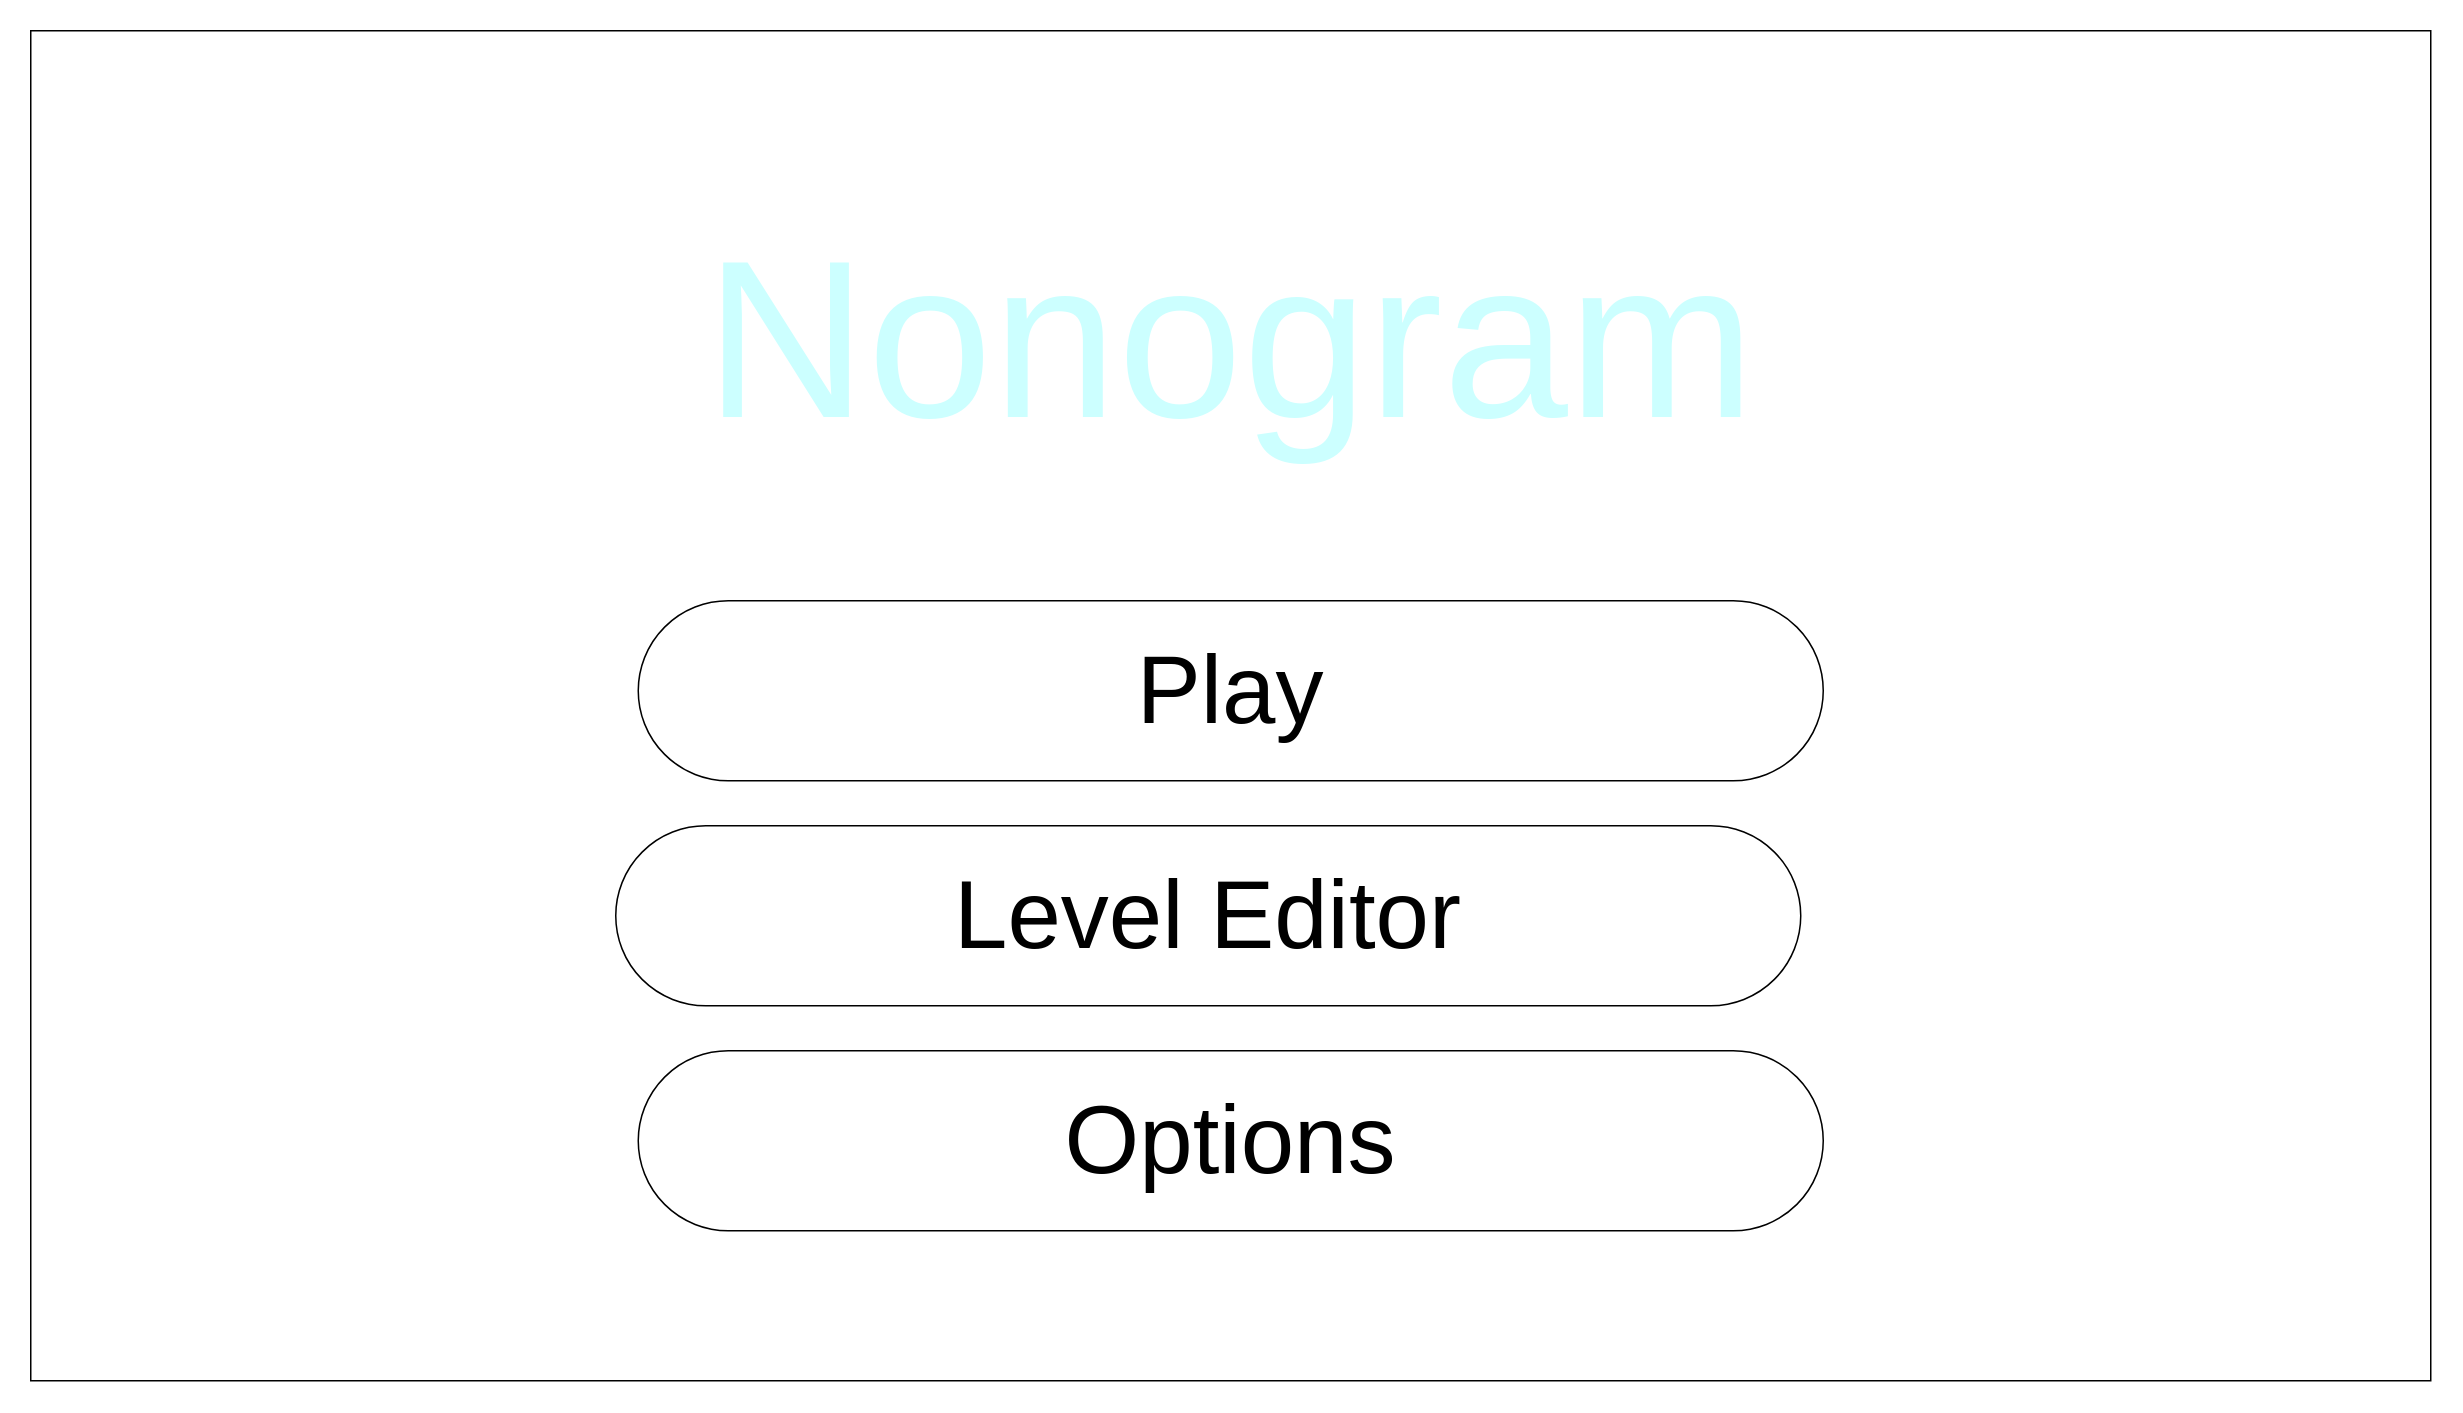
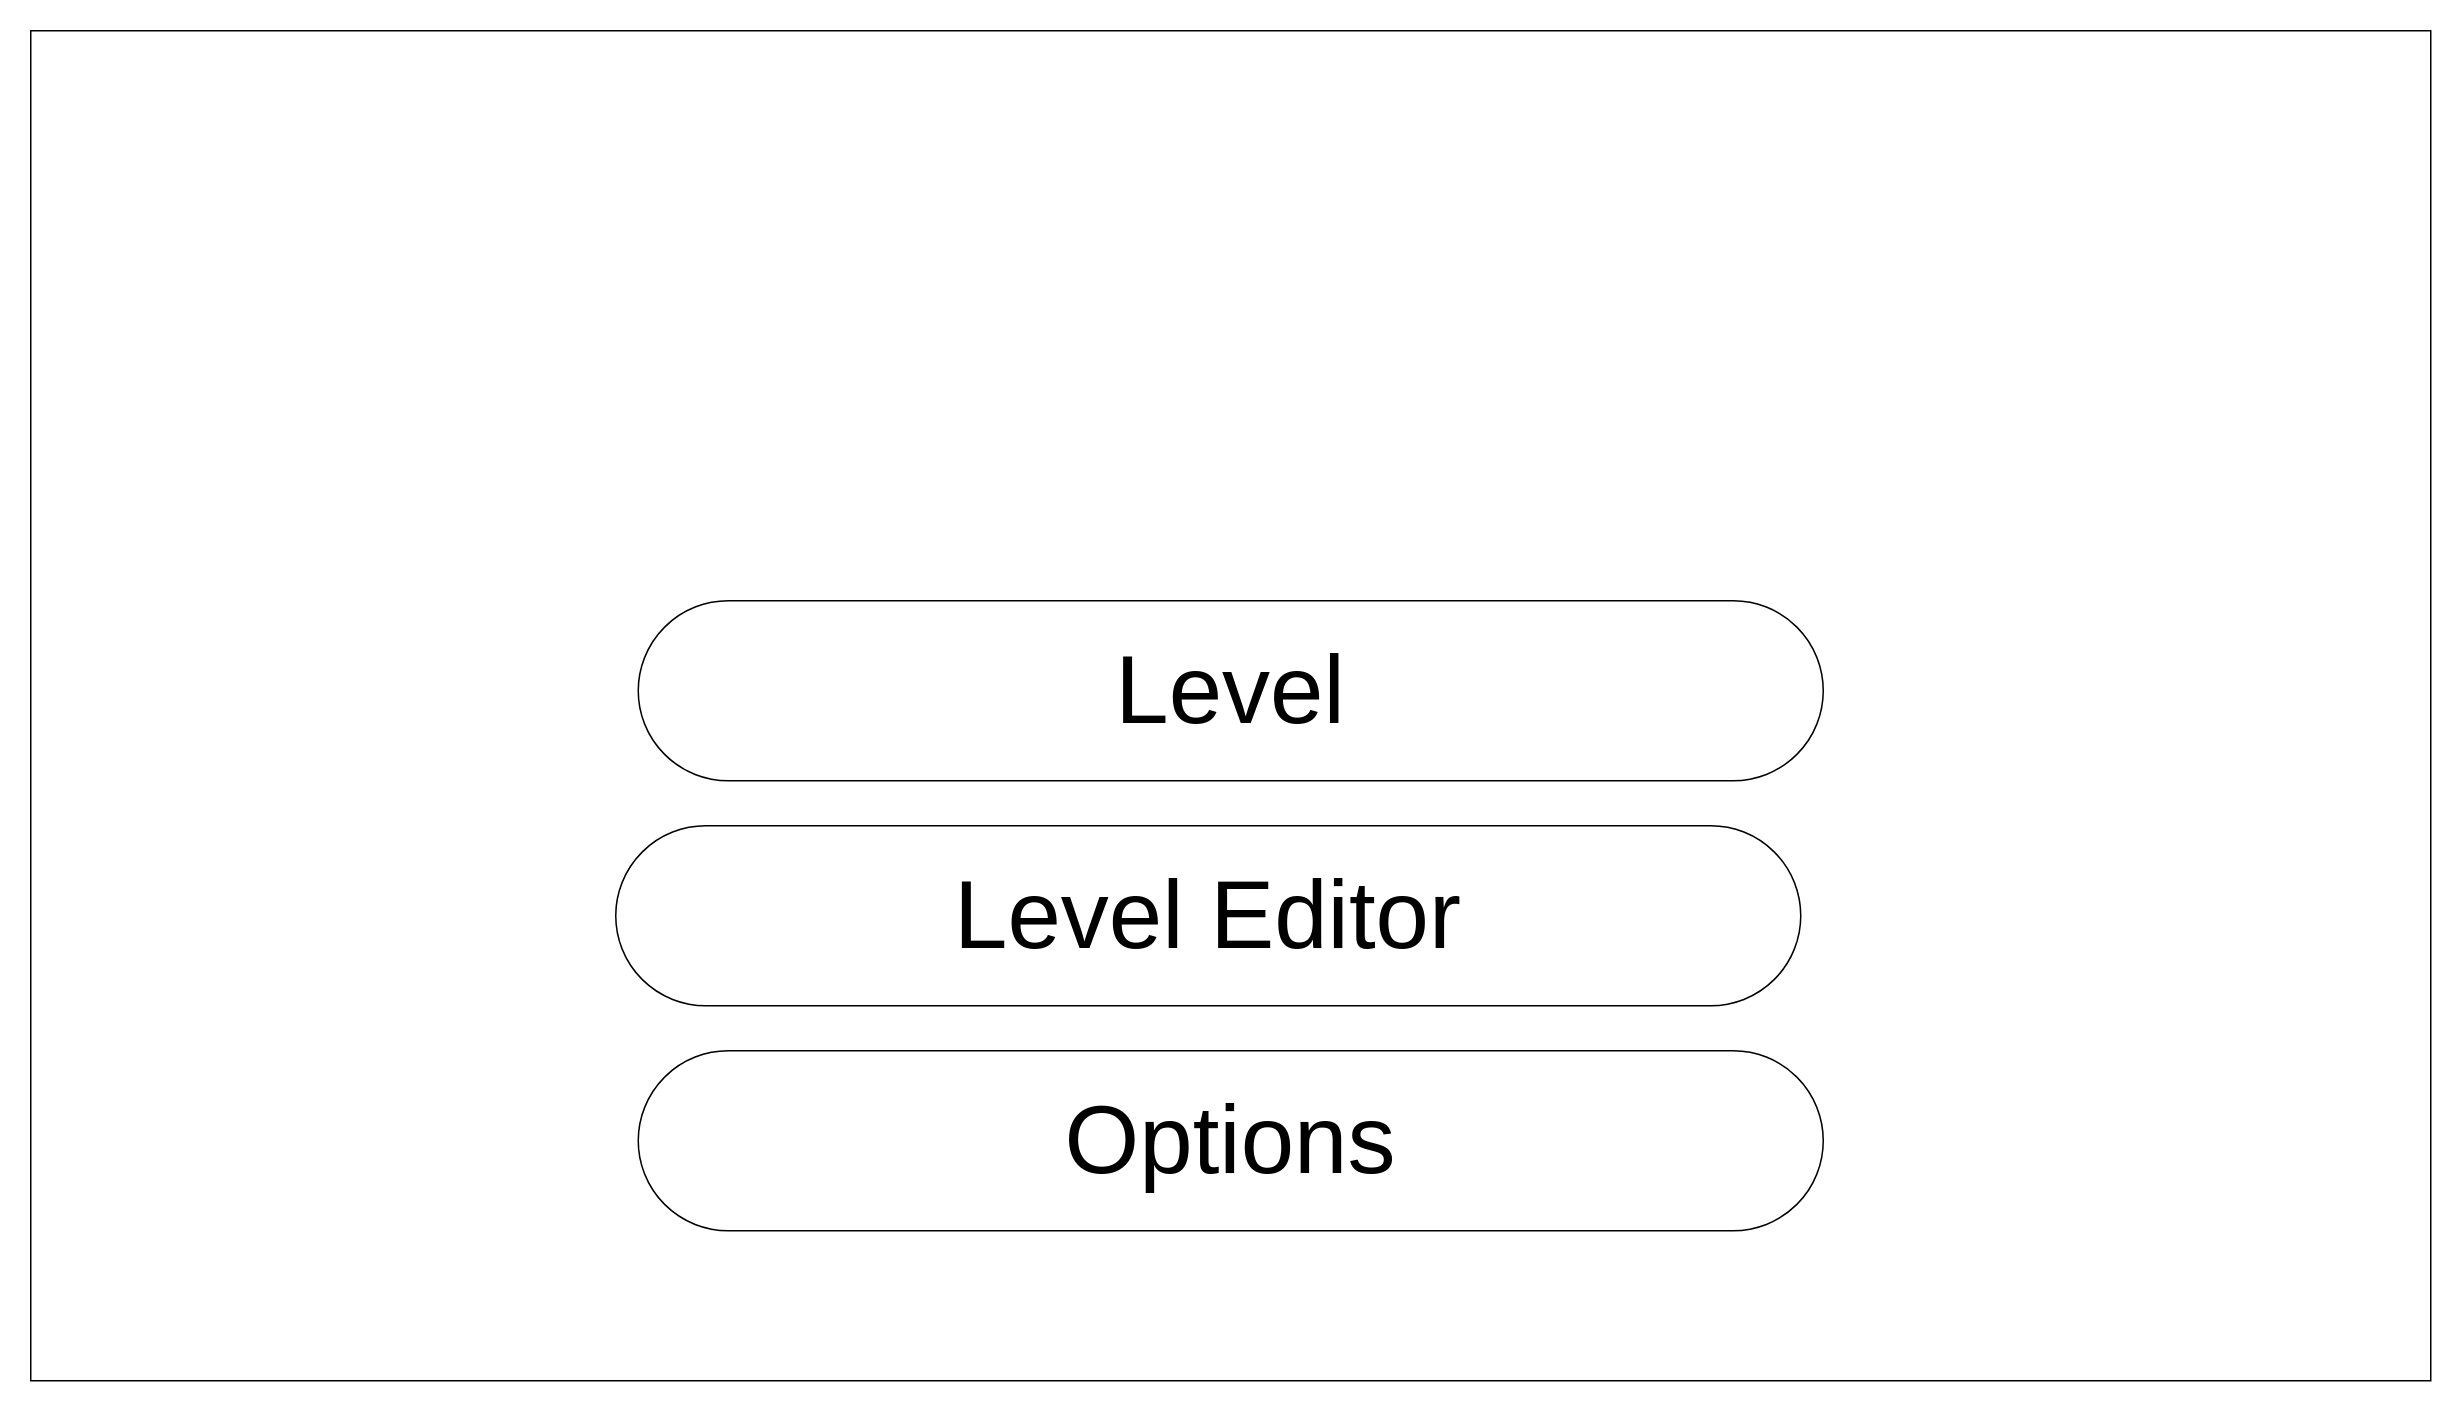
node "Nonogram": removed
node "Play": label "Play" -> "Level"
